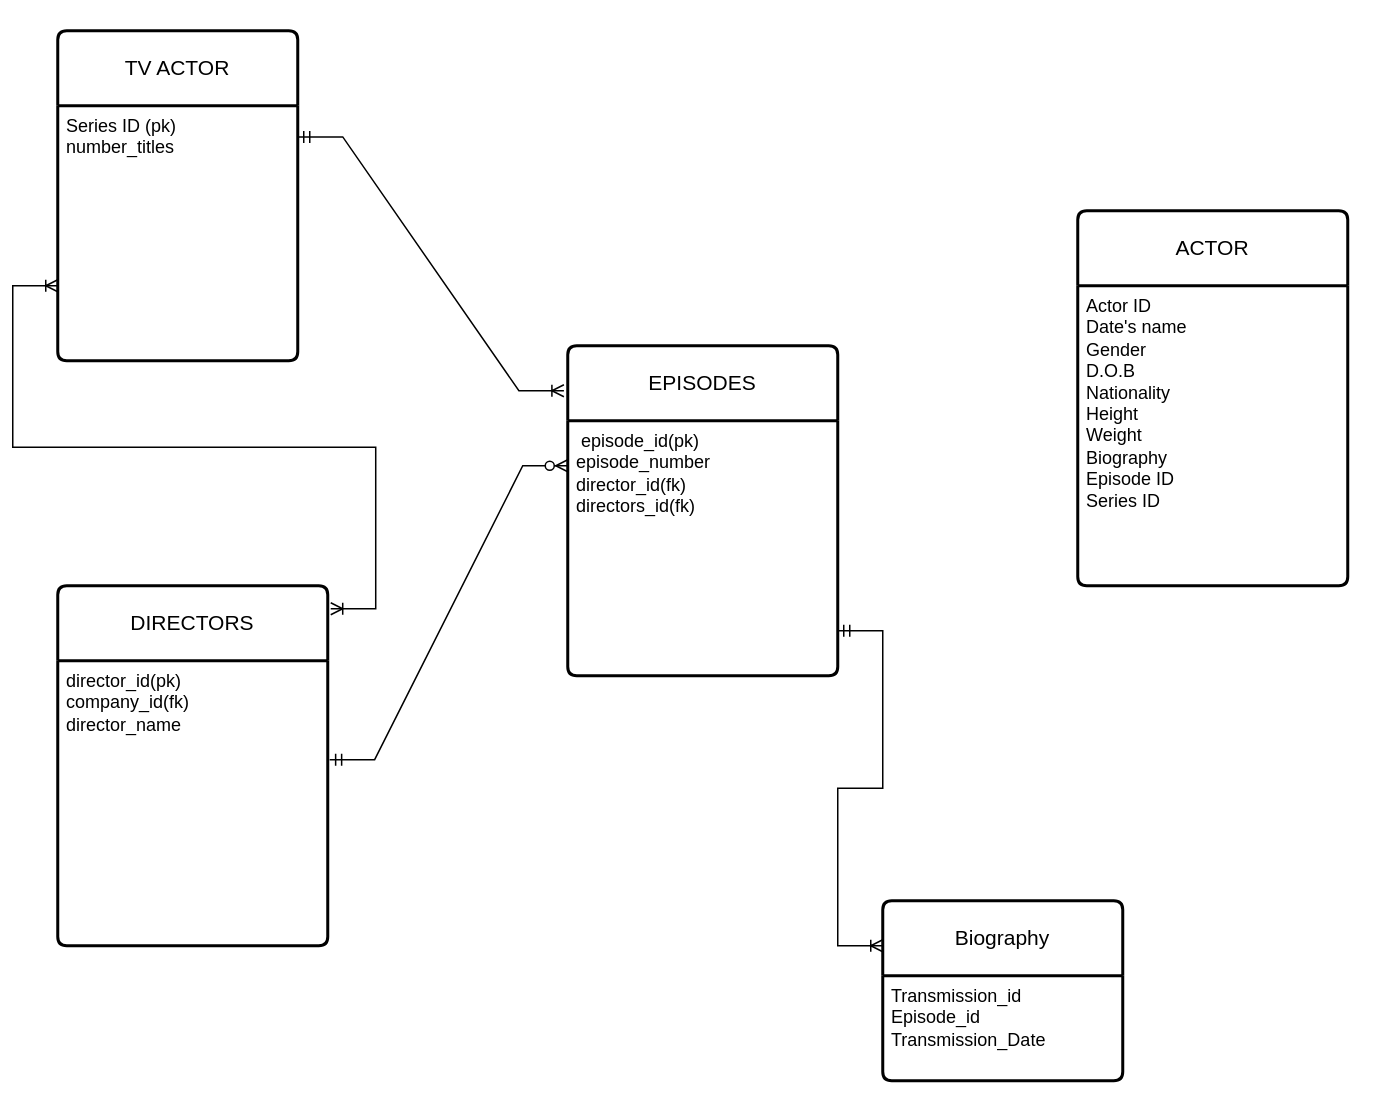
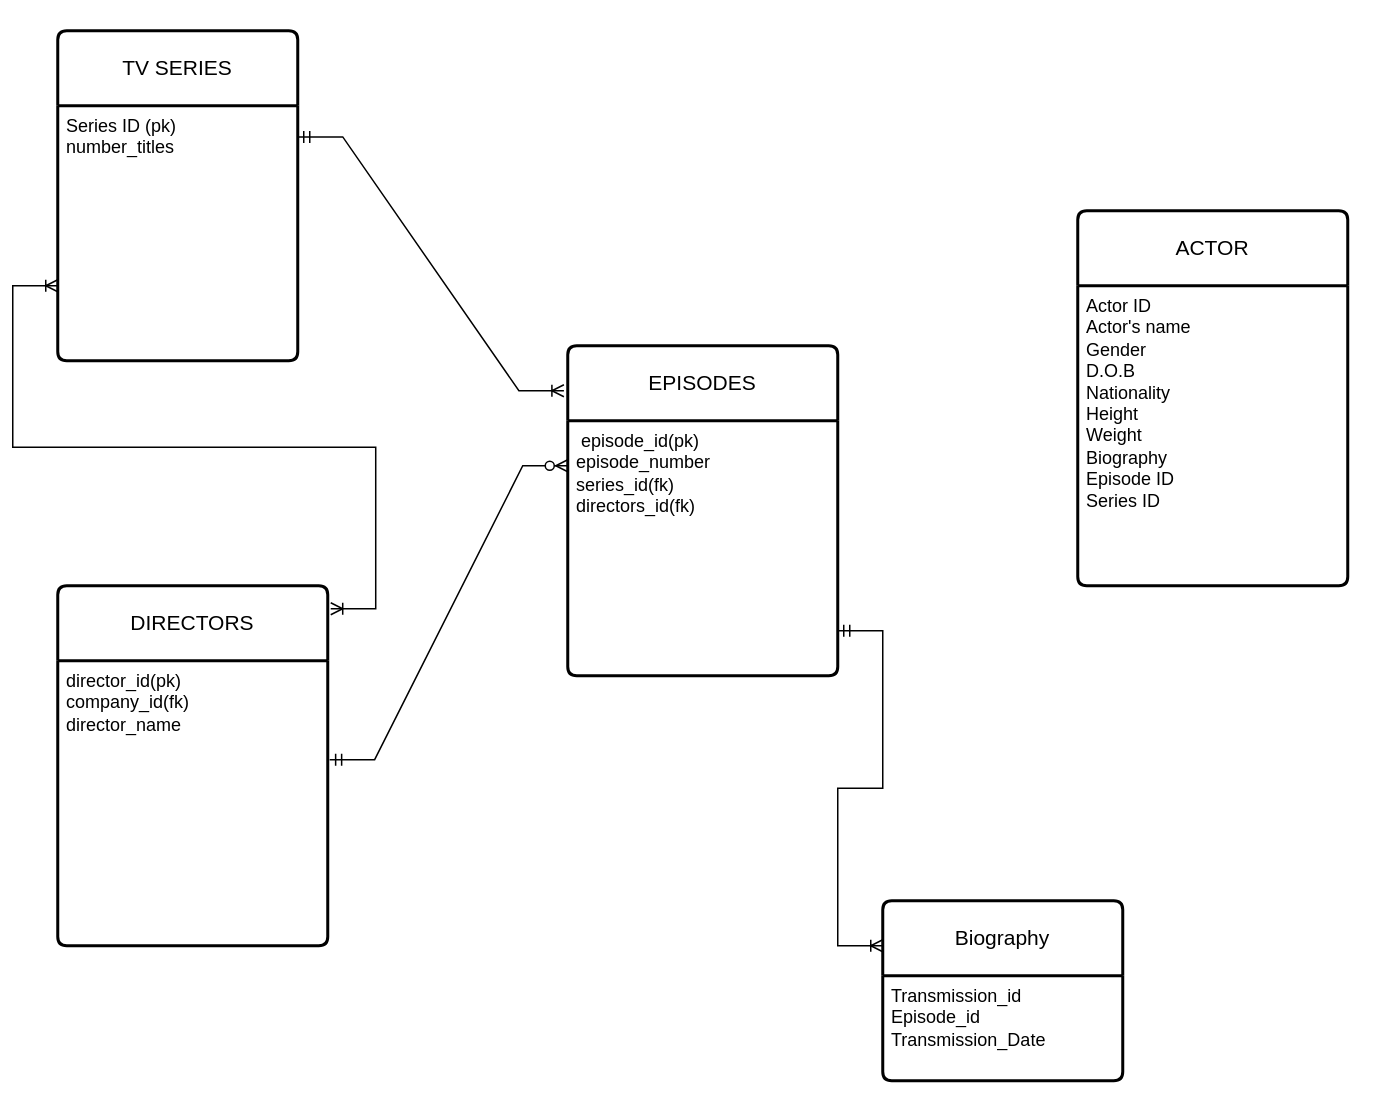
node "TV ACTOR": label "TV ACTOR" -> "TV SERIES"
node "Actor ID Date's name Gender D.O.B Nationality Height Weight Biography Episode ID Series ID": label "Actor ID Date's name Gender D.O.B Nationality Height Weight Biography Episode ID Series ID" -> "Actor ID Actor's name Gender D.O.B Nationality Height Weight Biography Episode ID Series ID"
node "episode_id(pk) episode_number director_id(fk) directors_id(fk)": label "episode_id(pk) episode_number director_id(fk) directors_id(fk)" -> "episode_id(pk) episode_number series_id(fk) directors_id(fk)"
